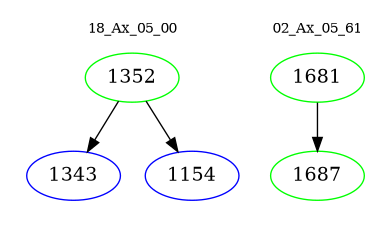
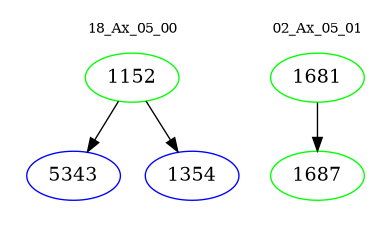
cluster "02_Ax_05_61": label "02_Ax_05_61" -> "02_Ax_05_01"
node "1352": label "1352" -> "1152"
node "1343": label "1343" -> "5343"
node "1154": label "1154" -> "1354"
